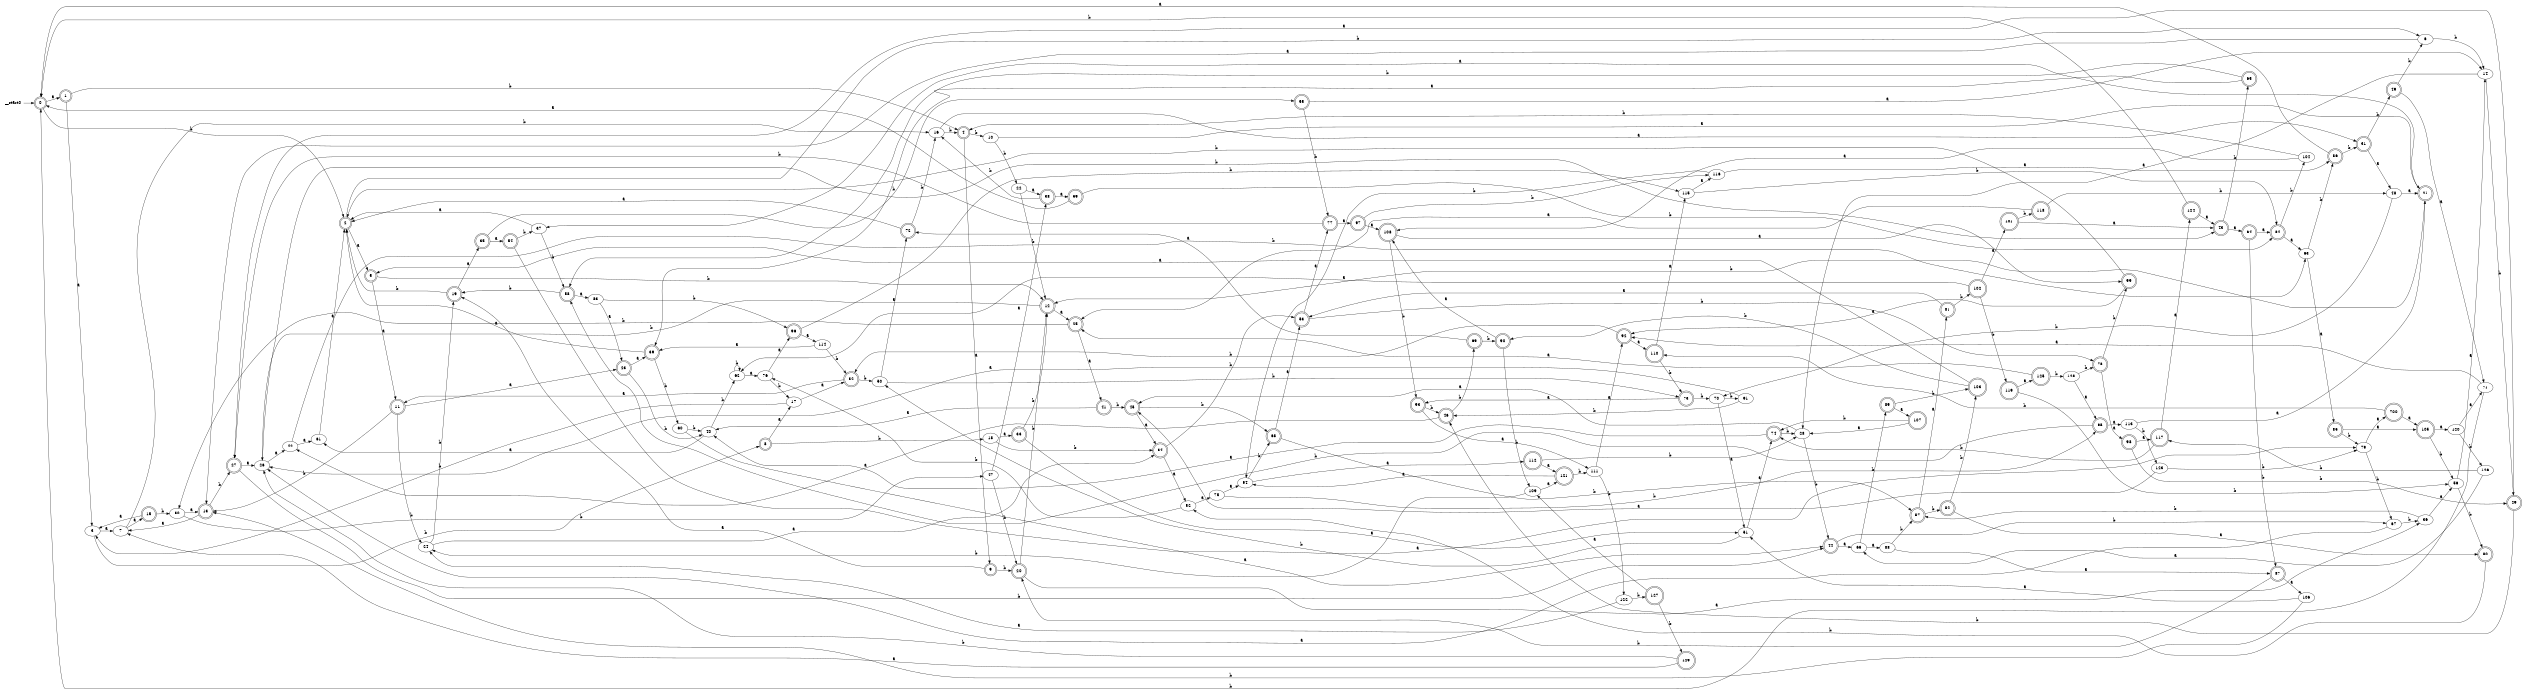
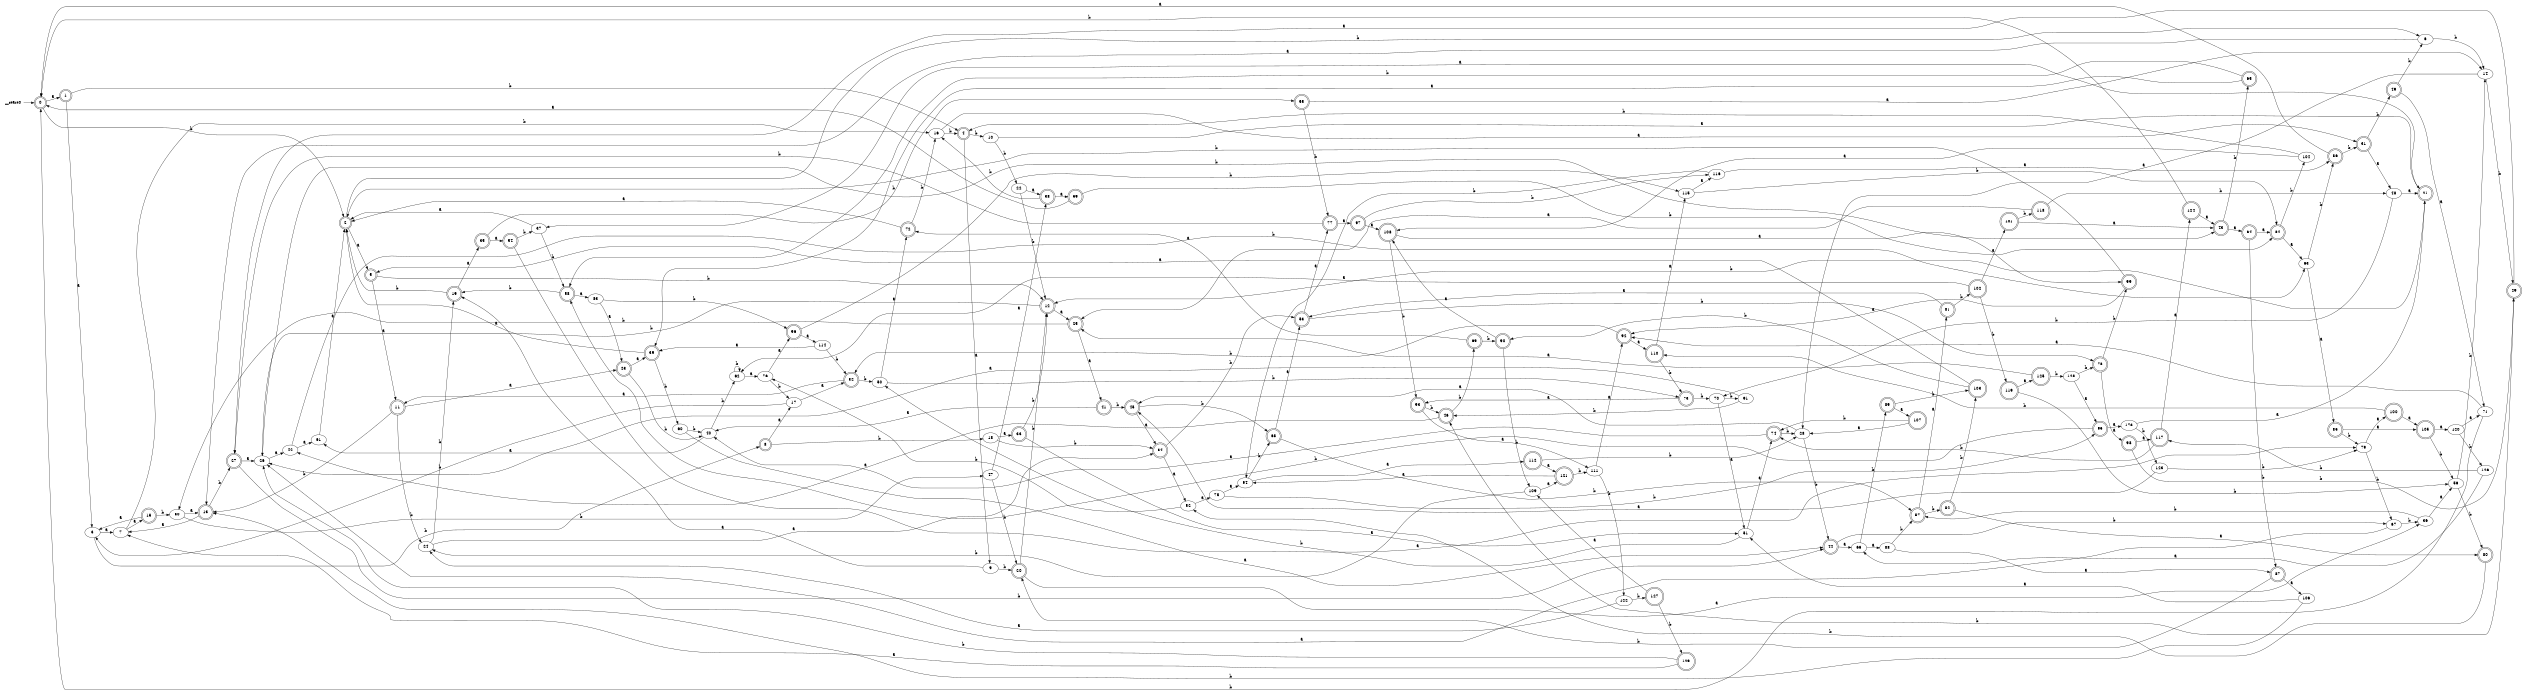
edge "56" -> "14": label "a" -> "b"
node "700": label "700" -> "100"
node "113": label "113" -> "173"
node "9": shape doublecircle -> ellipse
